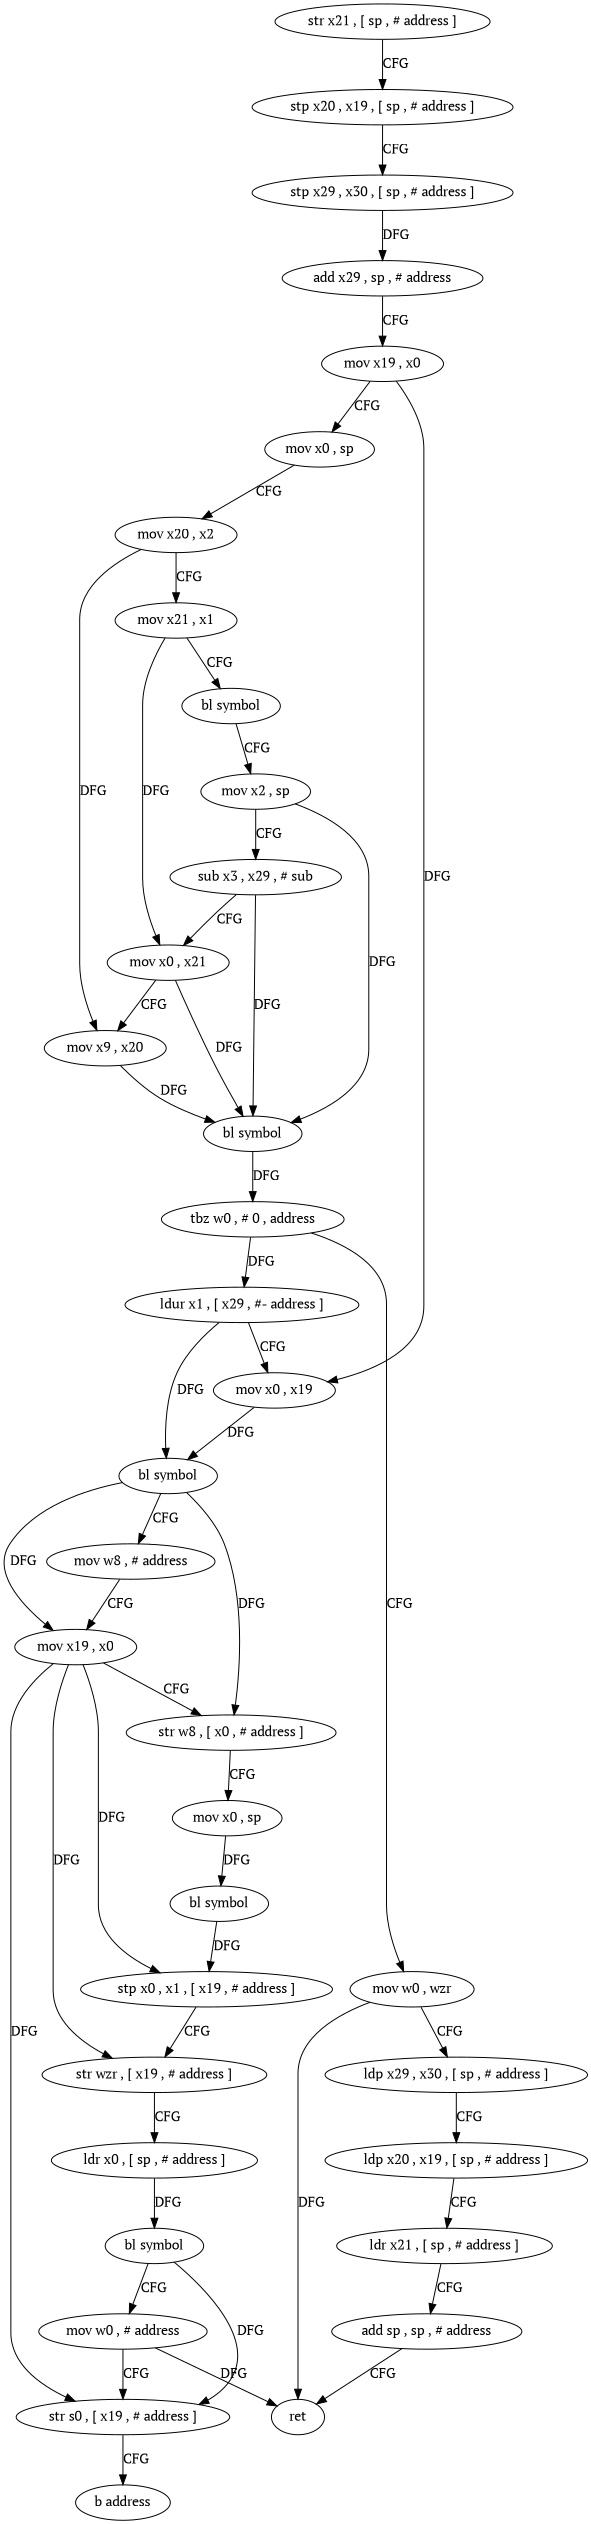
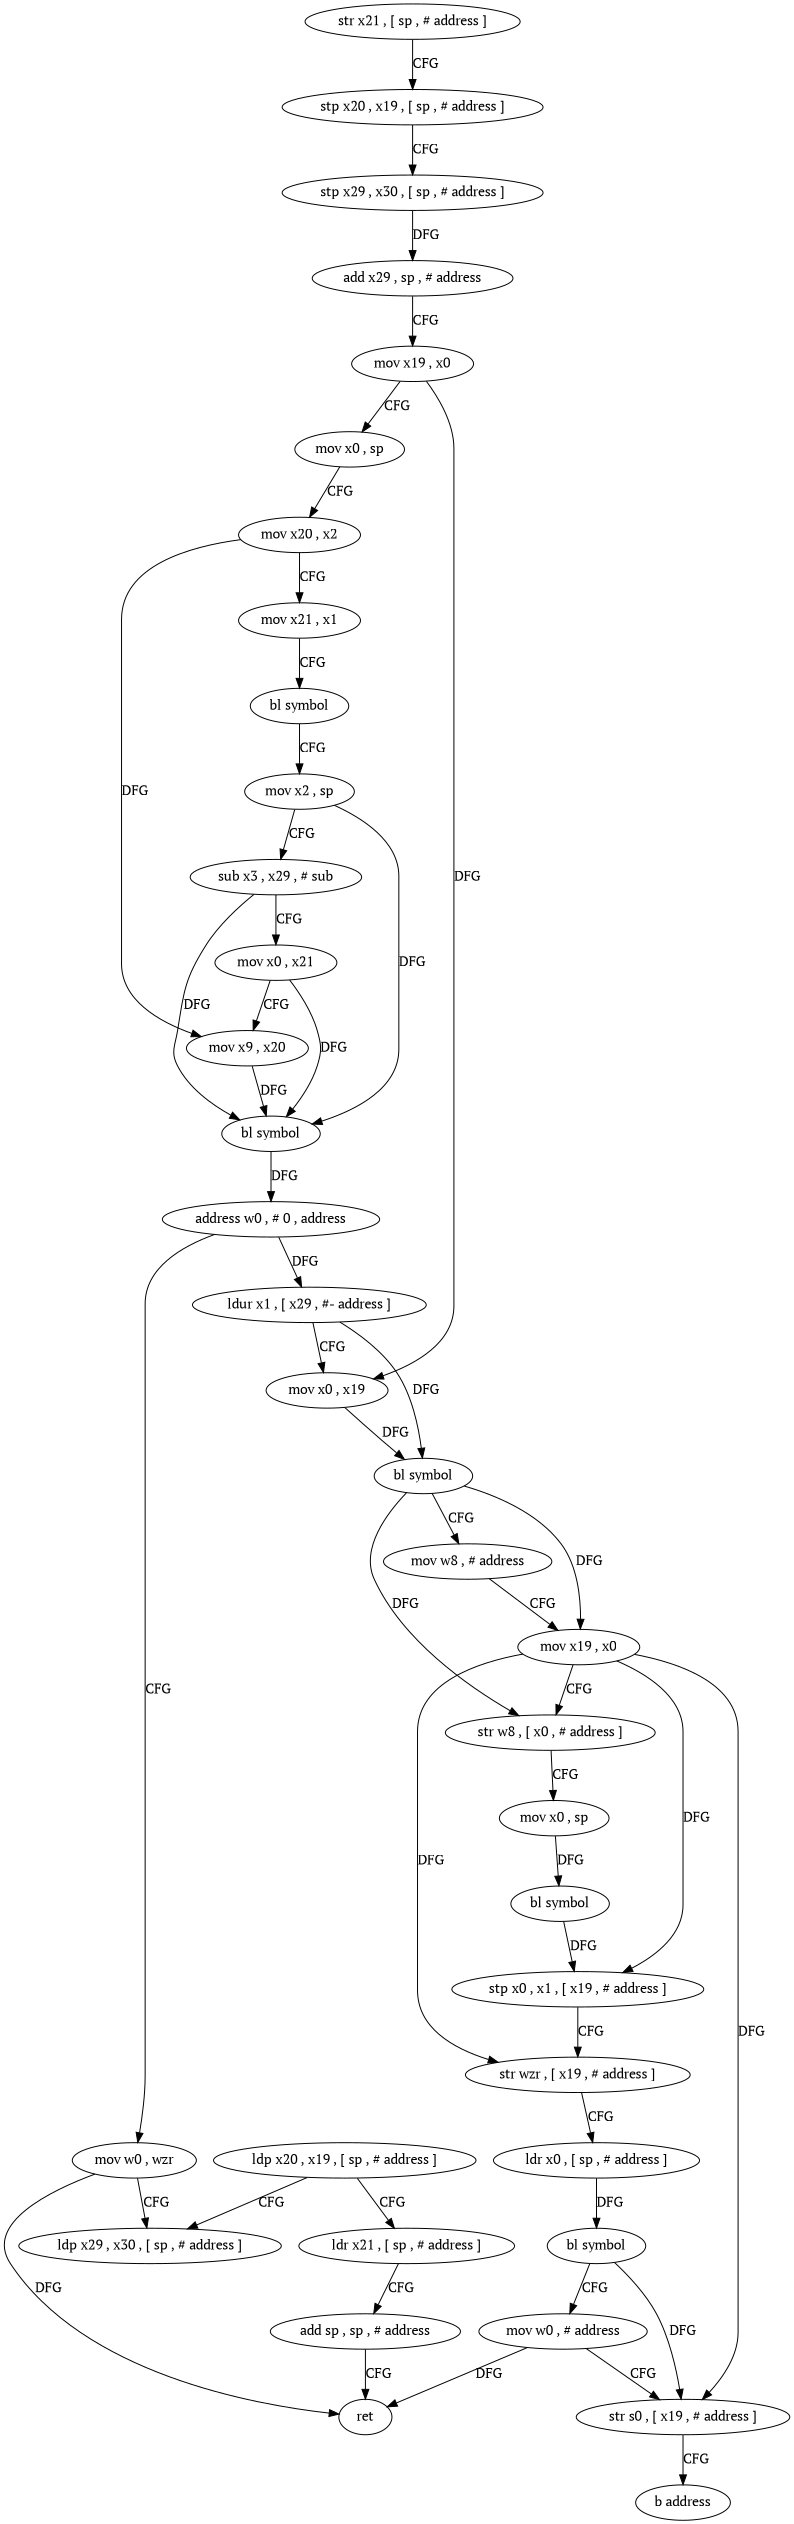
edge "mov x21 , x1" -> "mov x0 , x21": removed, label "DFG"
node "tbz w0 , # 0 , address": label "tbz w0 , # 0 , address" -> "address w0 , # 0 , address"
edge "ldp x29 , x30 , [ sp , # address ]" -> "ldp x20 , x19 , [ sp , # address ]": reversed
